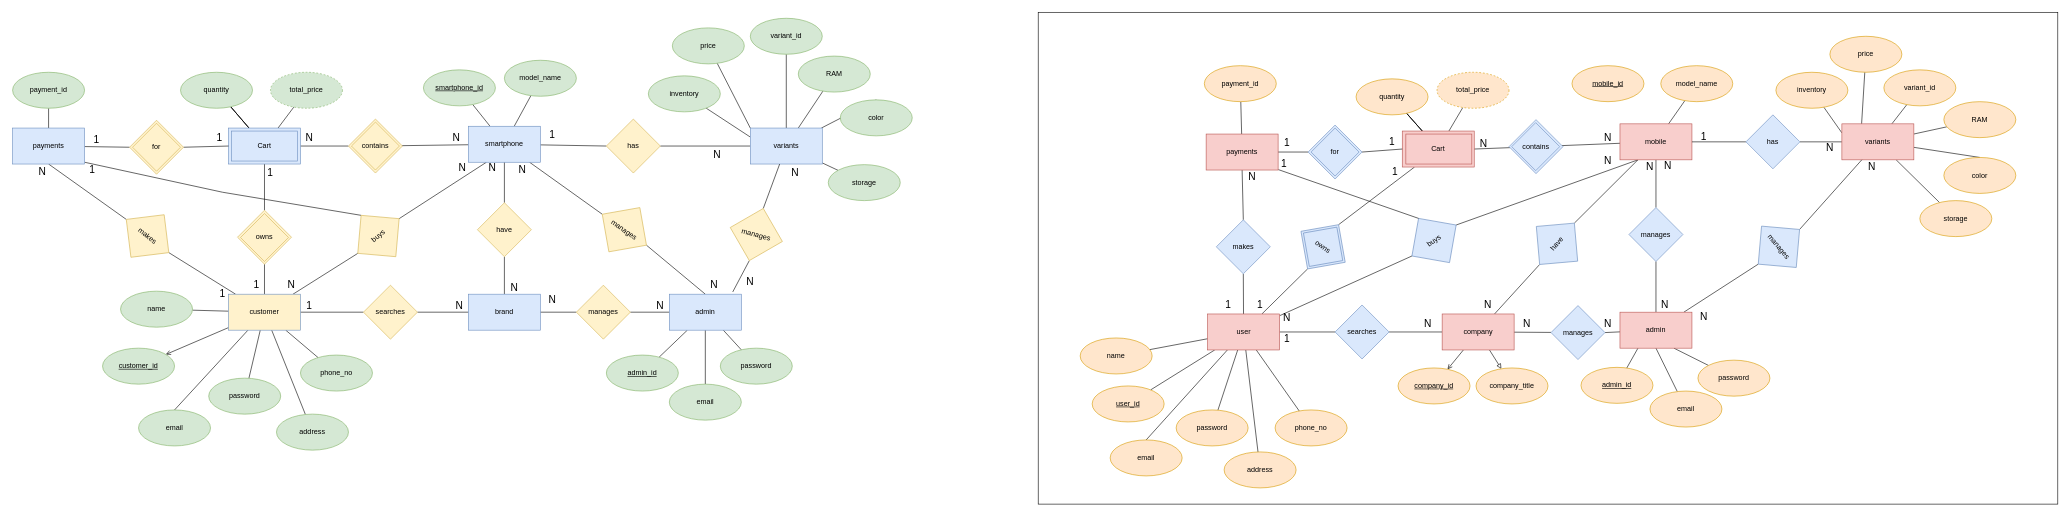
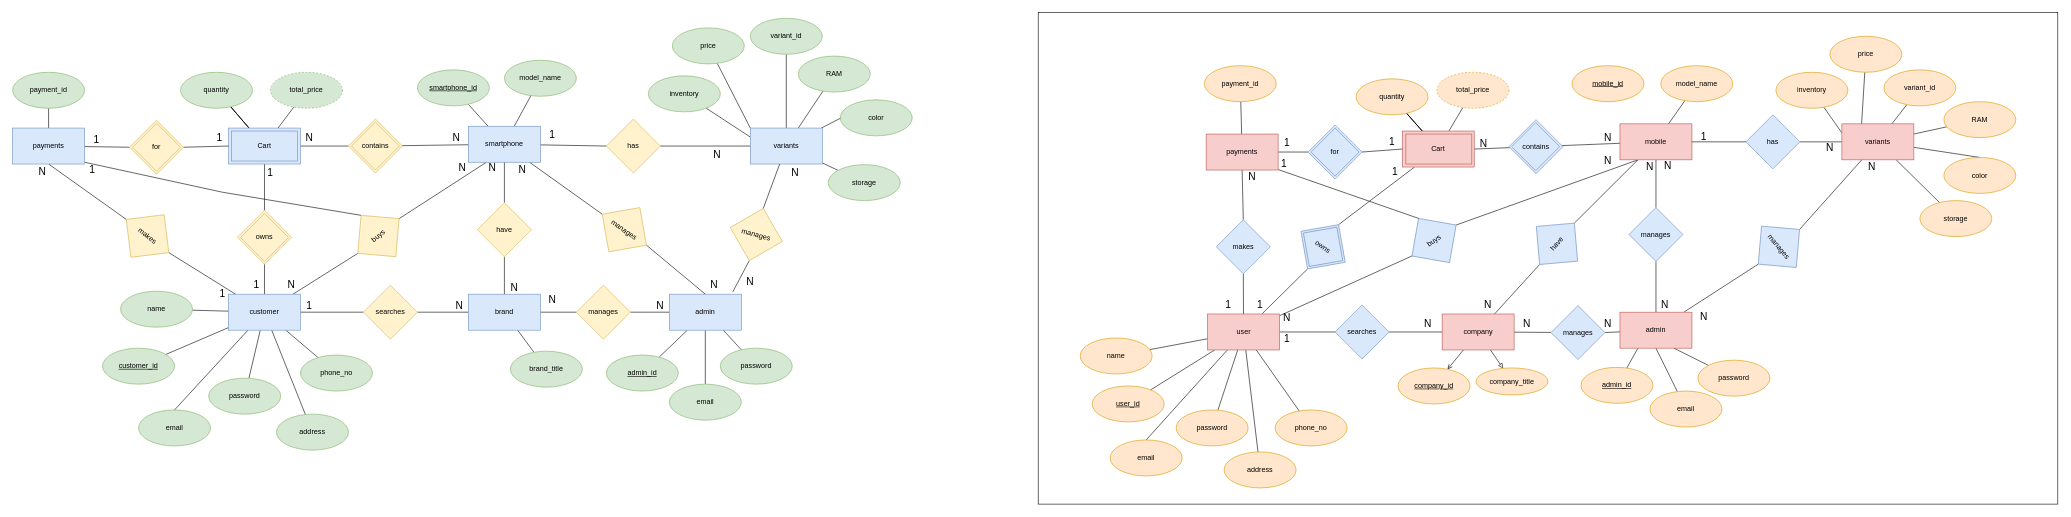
node "smartphone_id": moved (459, 88) -> (453, 88)
node "customer": fillcolor #fff2cc -> #dae8fc
edge "brand" -- "brand_title": added
edge "customer" -> "customer_id": arrowhead open -> none
node "brand_title": added
node "company_title": size 72x36 -> 72x27
